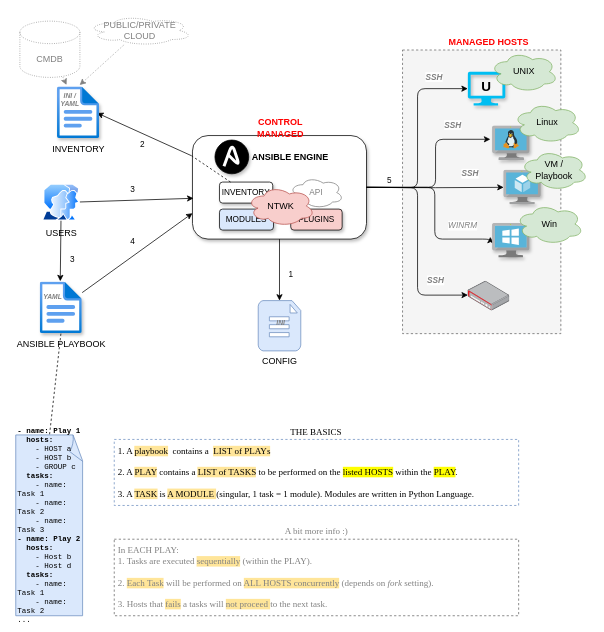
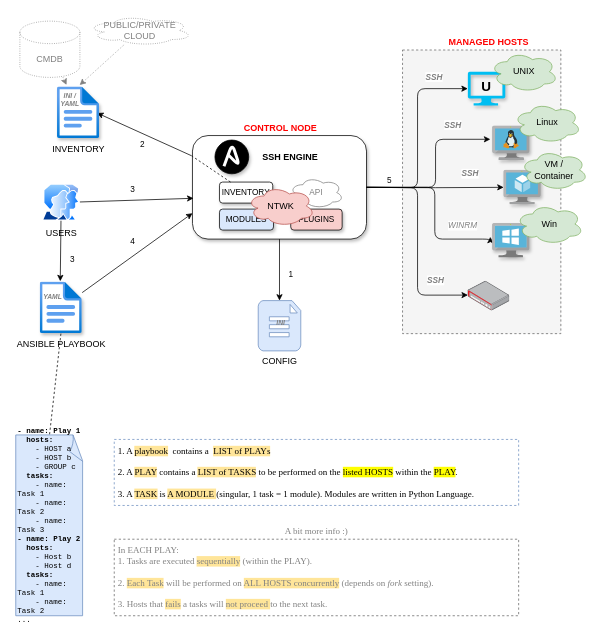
node "CONTROL MANAGED": label "CONTROL MANAGED" -> "CONTROL NODE"
node "ANSIBLE ENGINE": label "ANSIBLE ENGINE" -> "SSH ENGINE"
node "VM / Playbook": label "VM / Playbook" -> "VM / Container"
node "THE BASICS": removed
